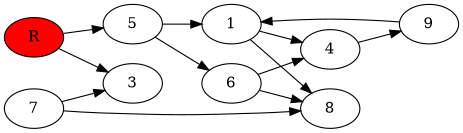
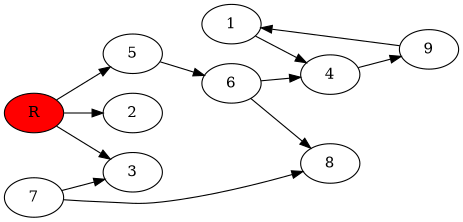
edge "5" -> "1": removed
edge "1" -> "8": removed
node "2": added
